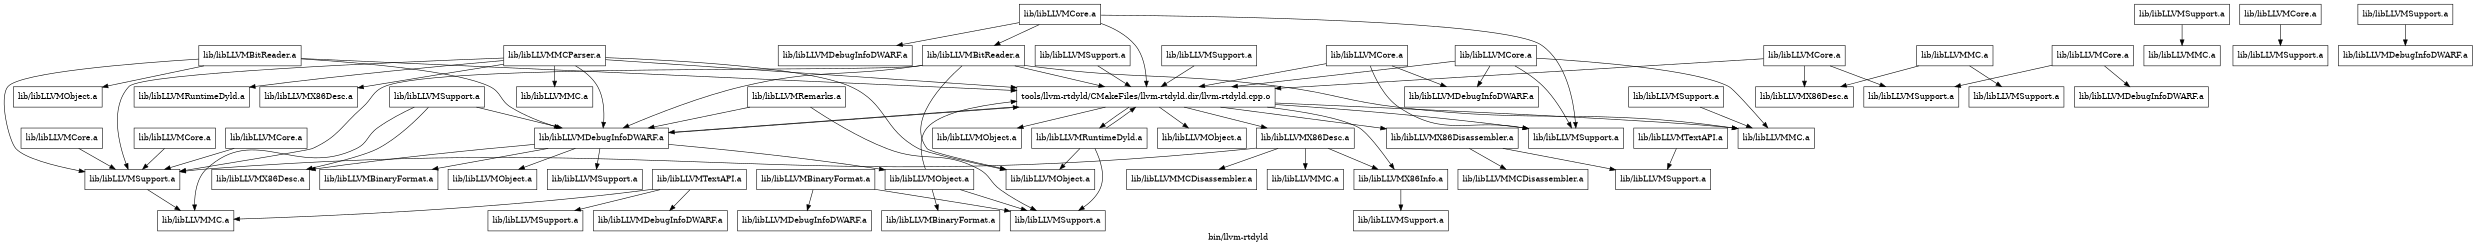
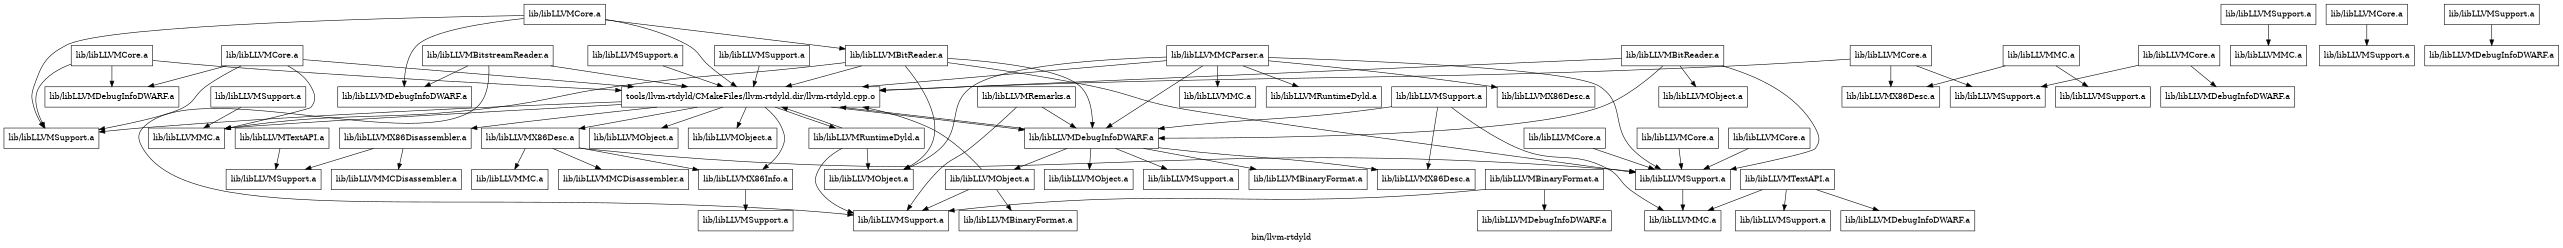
node "lib/libLLVMBitstreamReader.a": added
